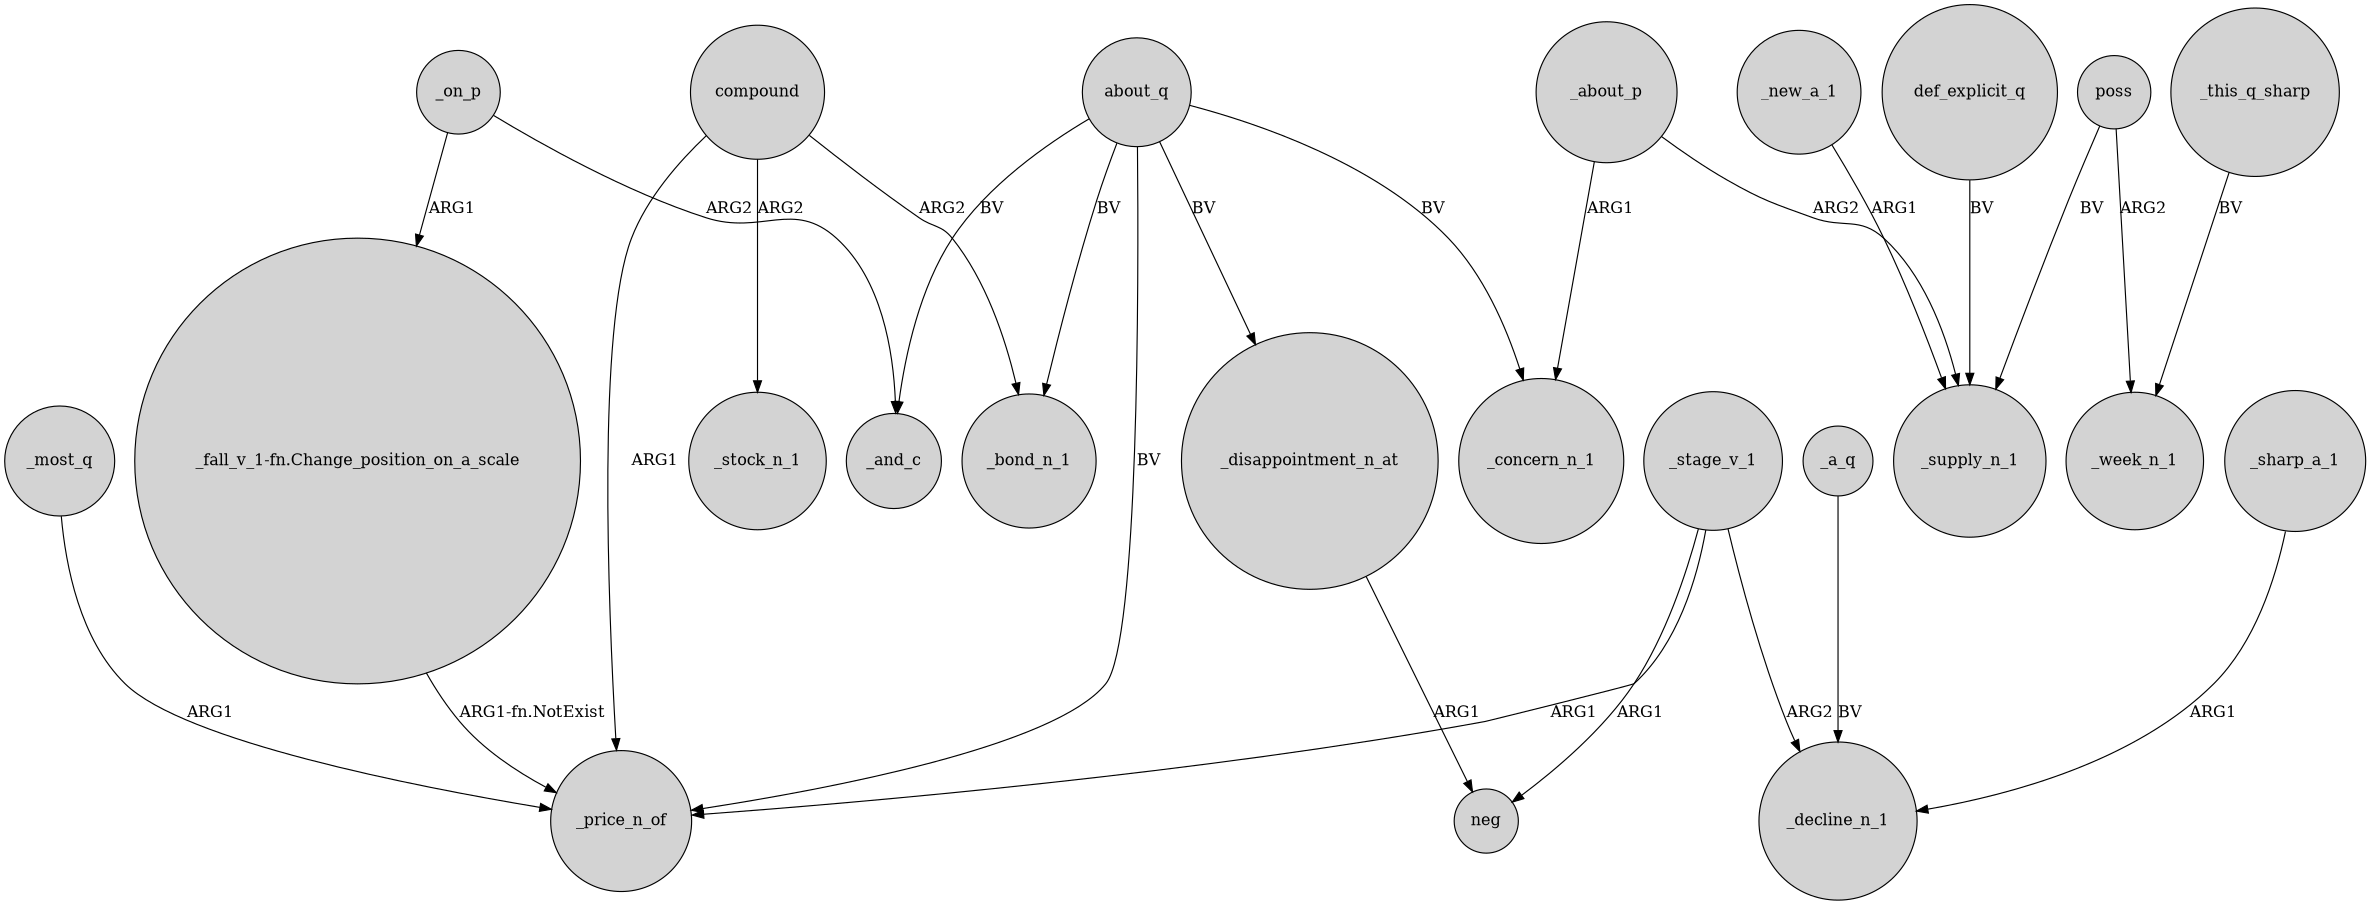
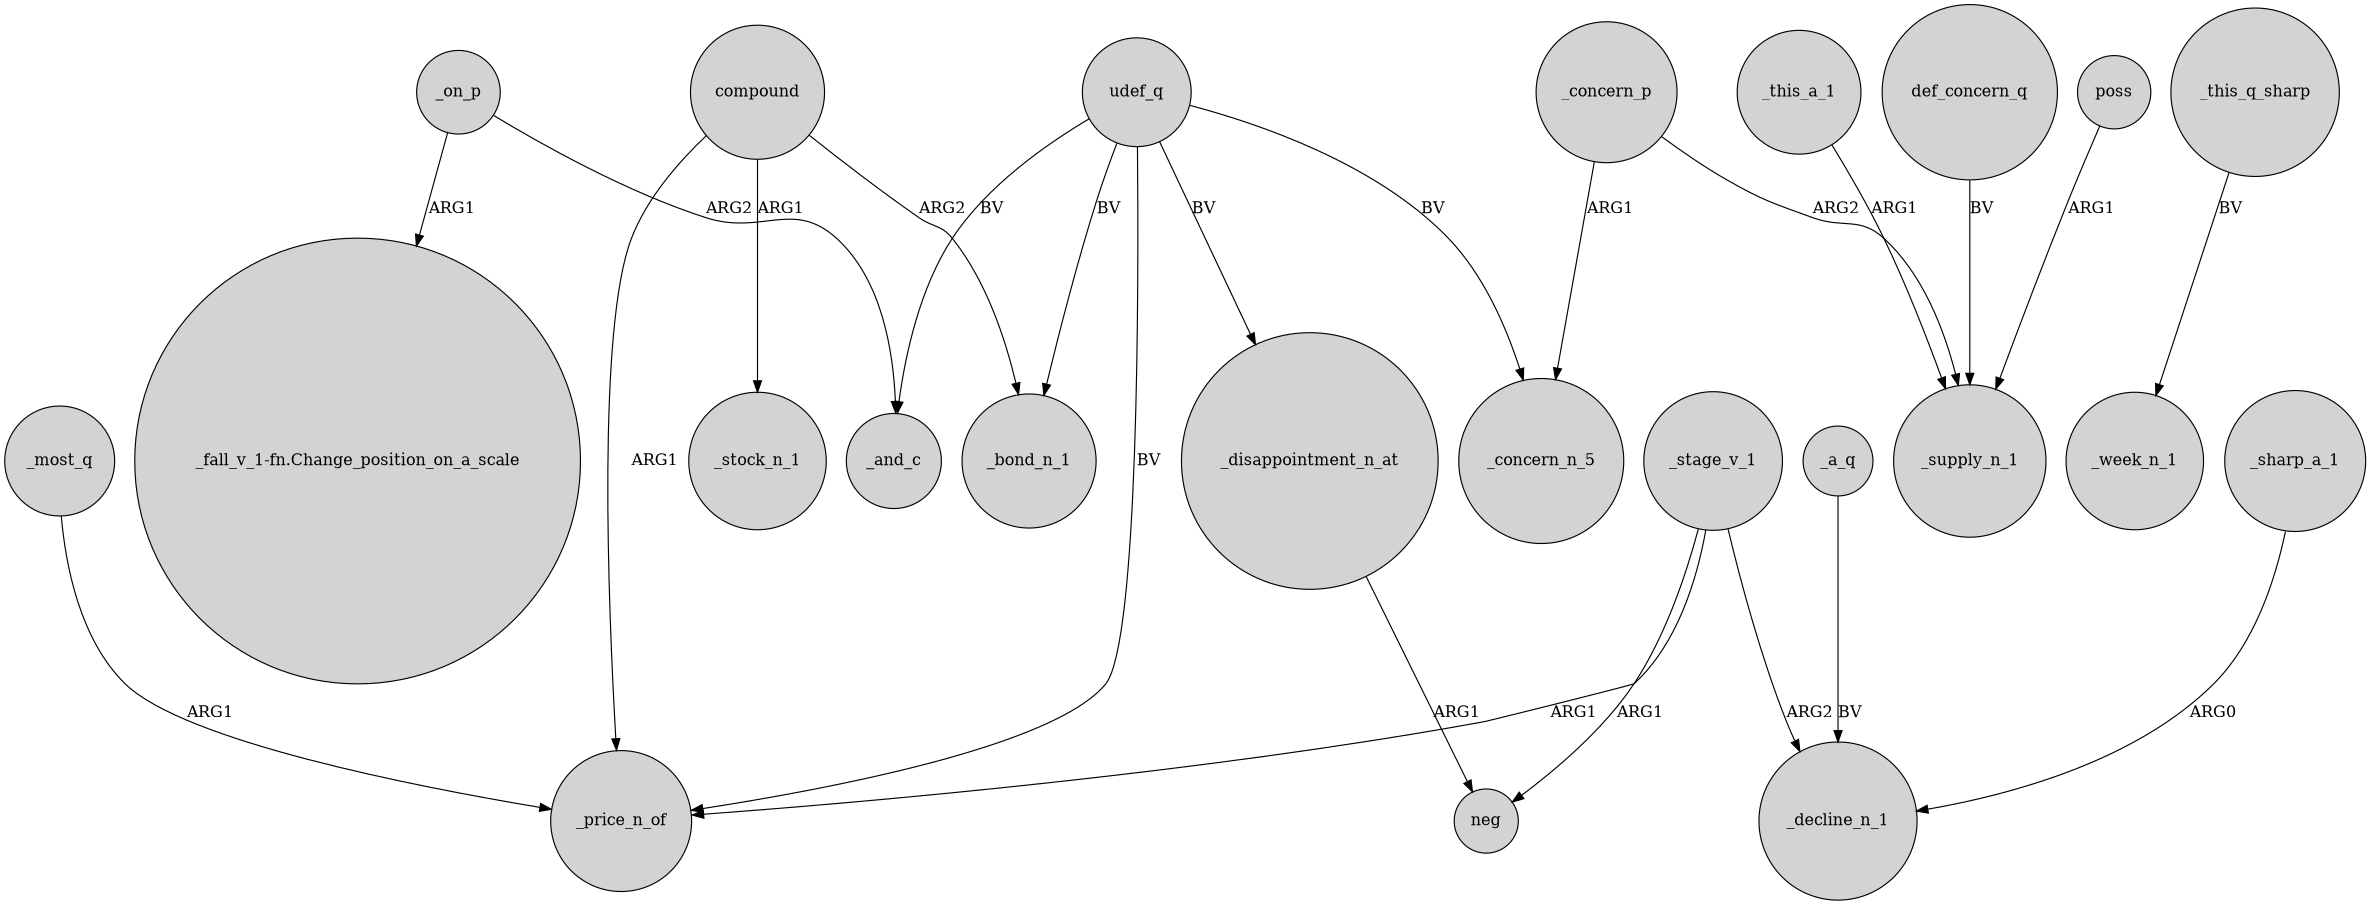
node "about_q": label "about_q" -> "udef_q"
node "_about_p": label "_about_p" -> "_concern_p"
node "_new_a_1": label "_new_a_1" -> "_this_a_1"
node "def_explicit_q": label "def_explicit_q" -> "def_concern_q"
edge "compound" -> "_stock_n_1": label "ARG2" -> "ARG1"
edge "poss" -> "_supply_n_1": label "BV" -> "ARG1"
edge "poss" -> "_week_n_1": removed, label "ARG2"
node "_concern_n_1": label "_concern_n_1" -> "_concern_n_5"
edge "_sharp_a_1" -> "_decline_n_1": label "ARG1" -> "ARG0"
edge "_fall_v_1-fn.Change_position_on_a_scale" -> "_price_n_of": removed, label "ARG1-fn.NotExist"
